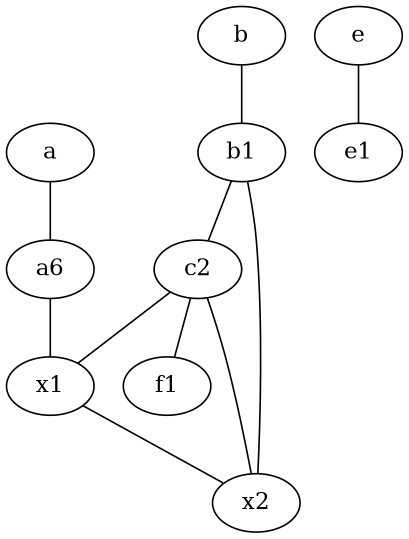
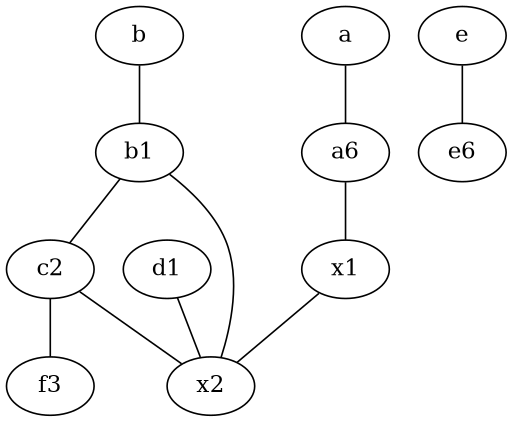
node "e1": label "e1" -> "e6"
node "d1": added
edge "c2" -- "x1": removed
node "f1": label "f1" -> "f3"
